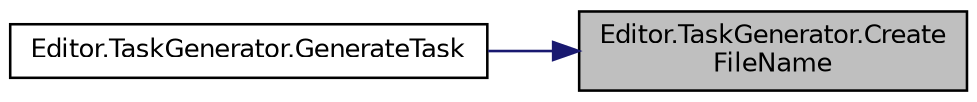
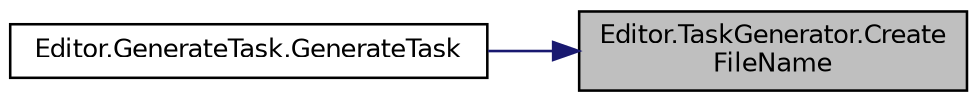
node "Editor.TaskGenerator.GenerateTask": label "Editor.TaskGenerator.GenerateTask" -> "Editor.GenerateTask.GenerateTask"
